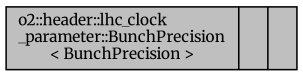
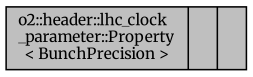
node "o2::header::lhc_clock": text "_parameter::BunchPrecision" -> "_parameter::Property"
